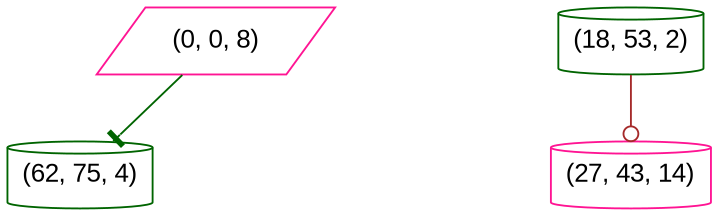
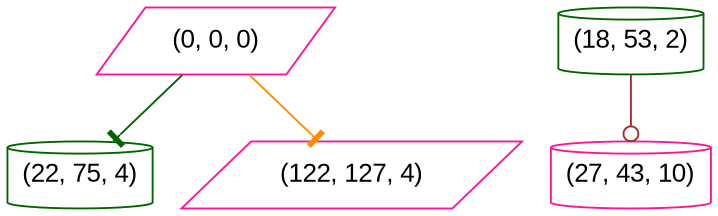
node "(0, 0, 8)": label "(0, 0, 8)" -> "(0, 0, 0)"
node "(62, 75, 4)": label "(62, 75, 4)" -> "(22, 75, 4)"
node "(122, 127, 4)": added
node "(27, 43, 14)": label "(27, 43, 14)" -> "(27, 43, 10)"
